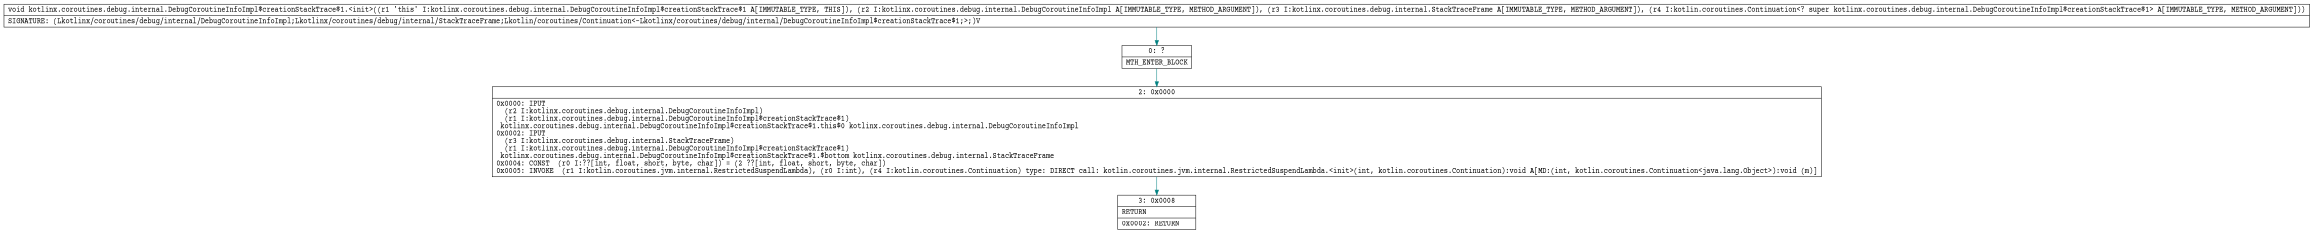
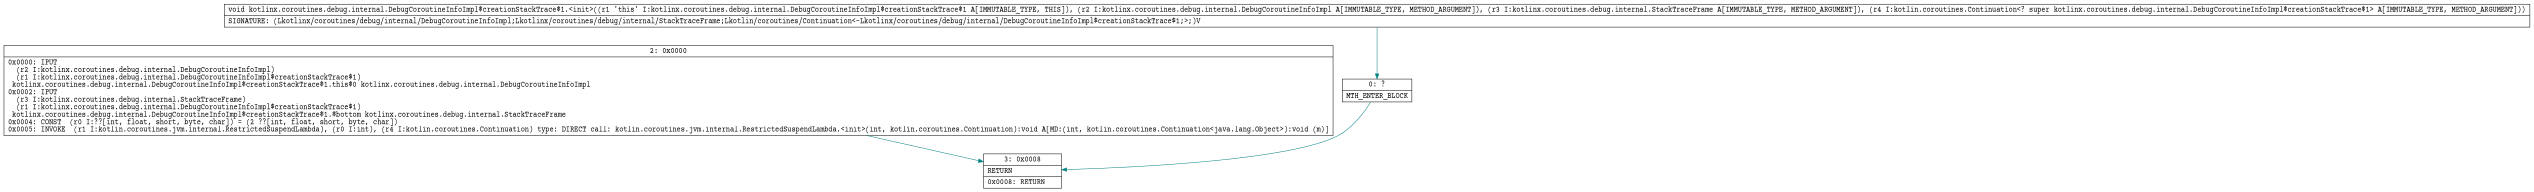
edge "0: ?" -> "2: 0x0000": now "0: ?" -> "3: 0x0008"
node "3: 0x0008": text "0x0002: RETURN" -> "0x0008: RETURN"
